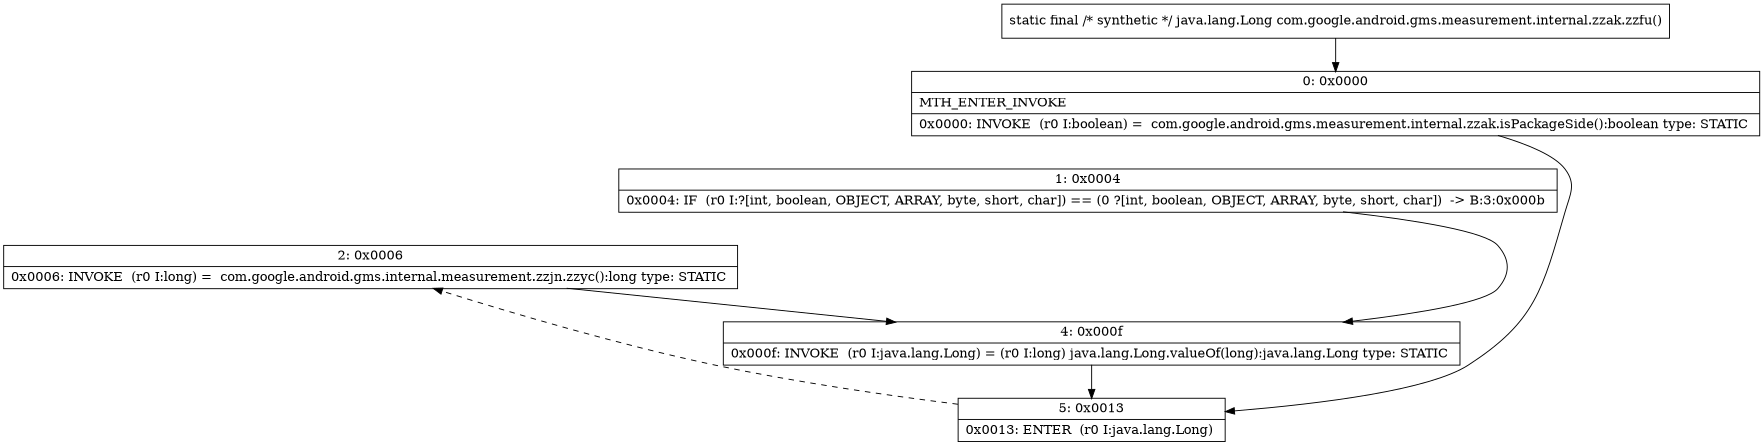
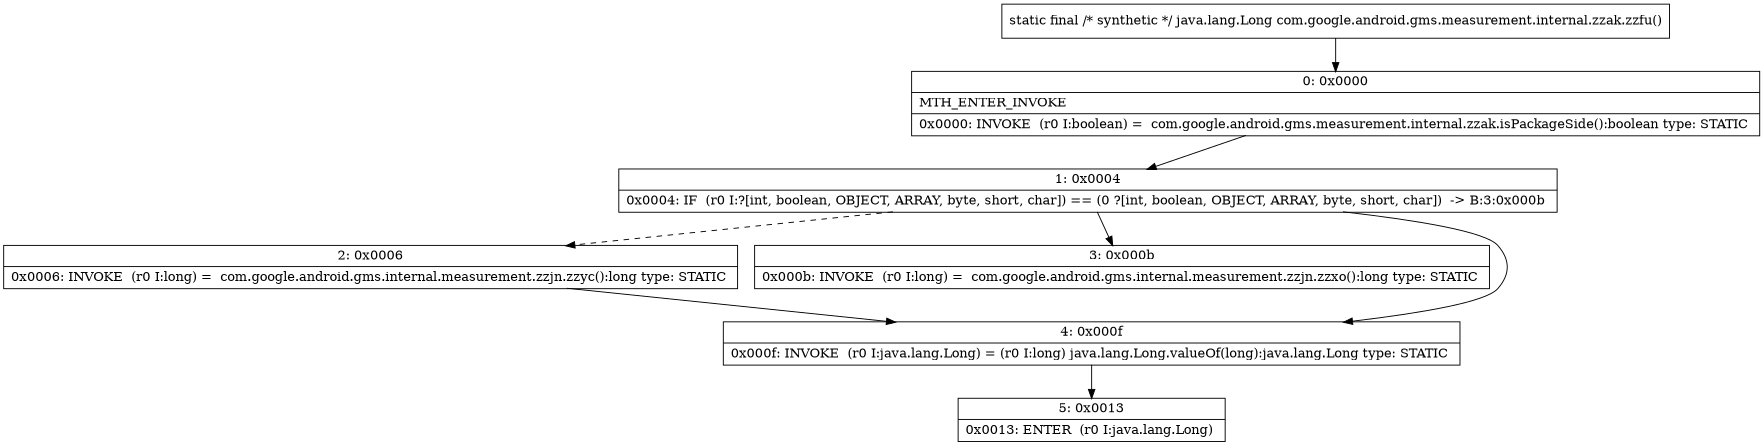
node "3: 0x000b": added
edge "0: 0x0000" -> "5: 0x0013": now "0: 0x0000" -> "1: 0x0004"
edge "5: 0x0013" -> "2: 0x0006": now "1: 0x0004" -> "2: 0x0006"
